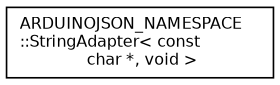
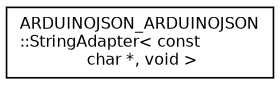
node "ARDUINOJSON_NAMESPACE ::StringAdapter< const char *, void >": label "ARDUINOJSON_NAMESPACE ::StringAdapter< const char *, void >" -> "ARDUINOJSON_ARDUINOJSON ::StringAdapter< const char *, void >"
